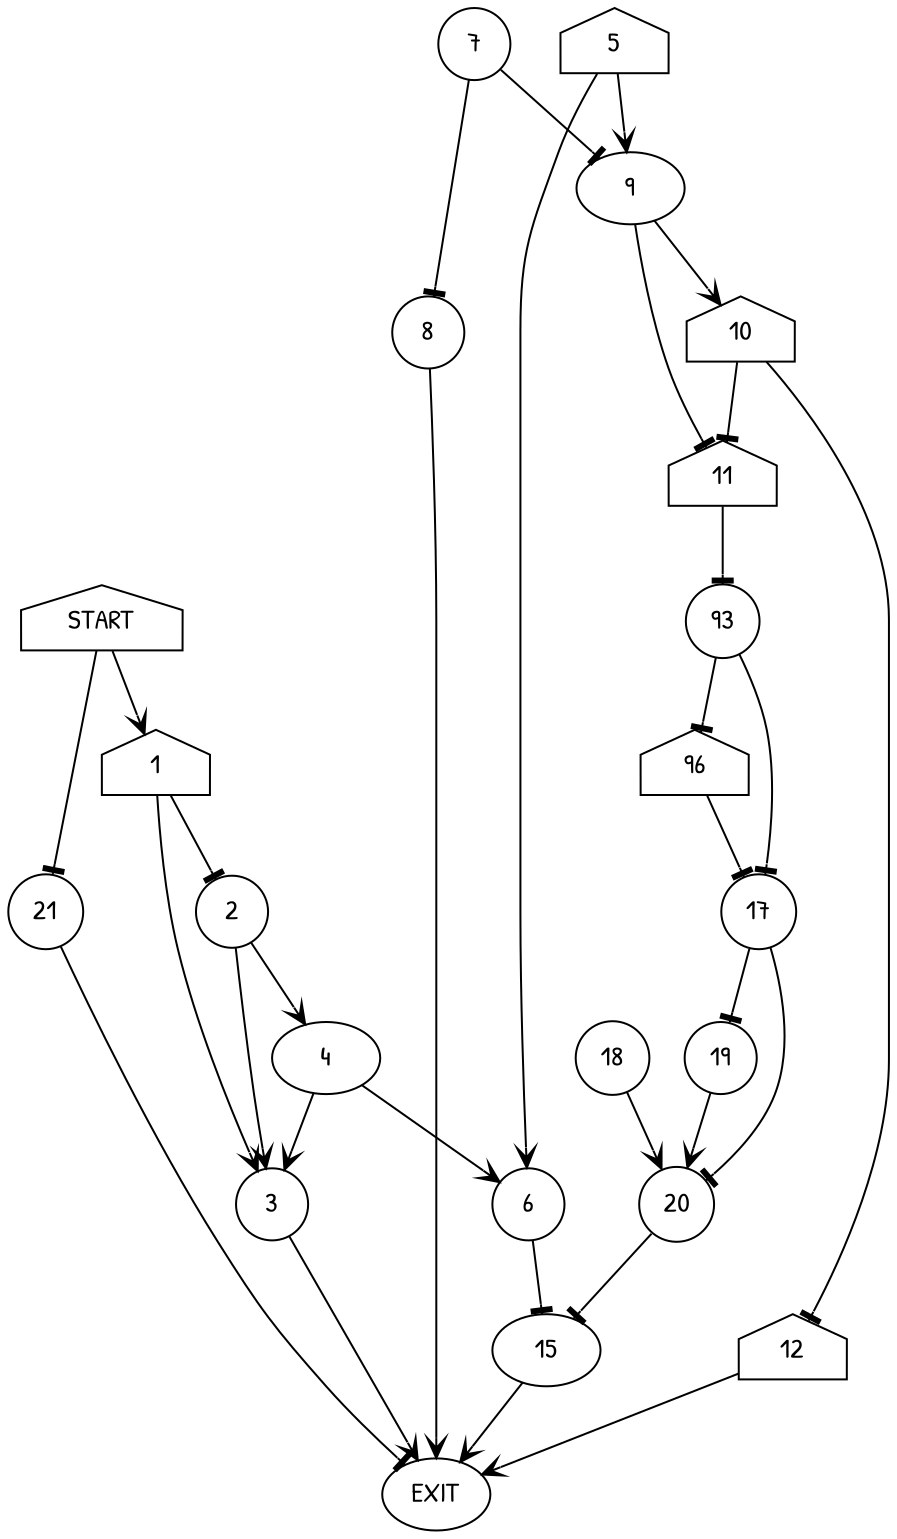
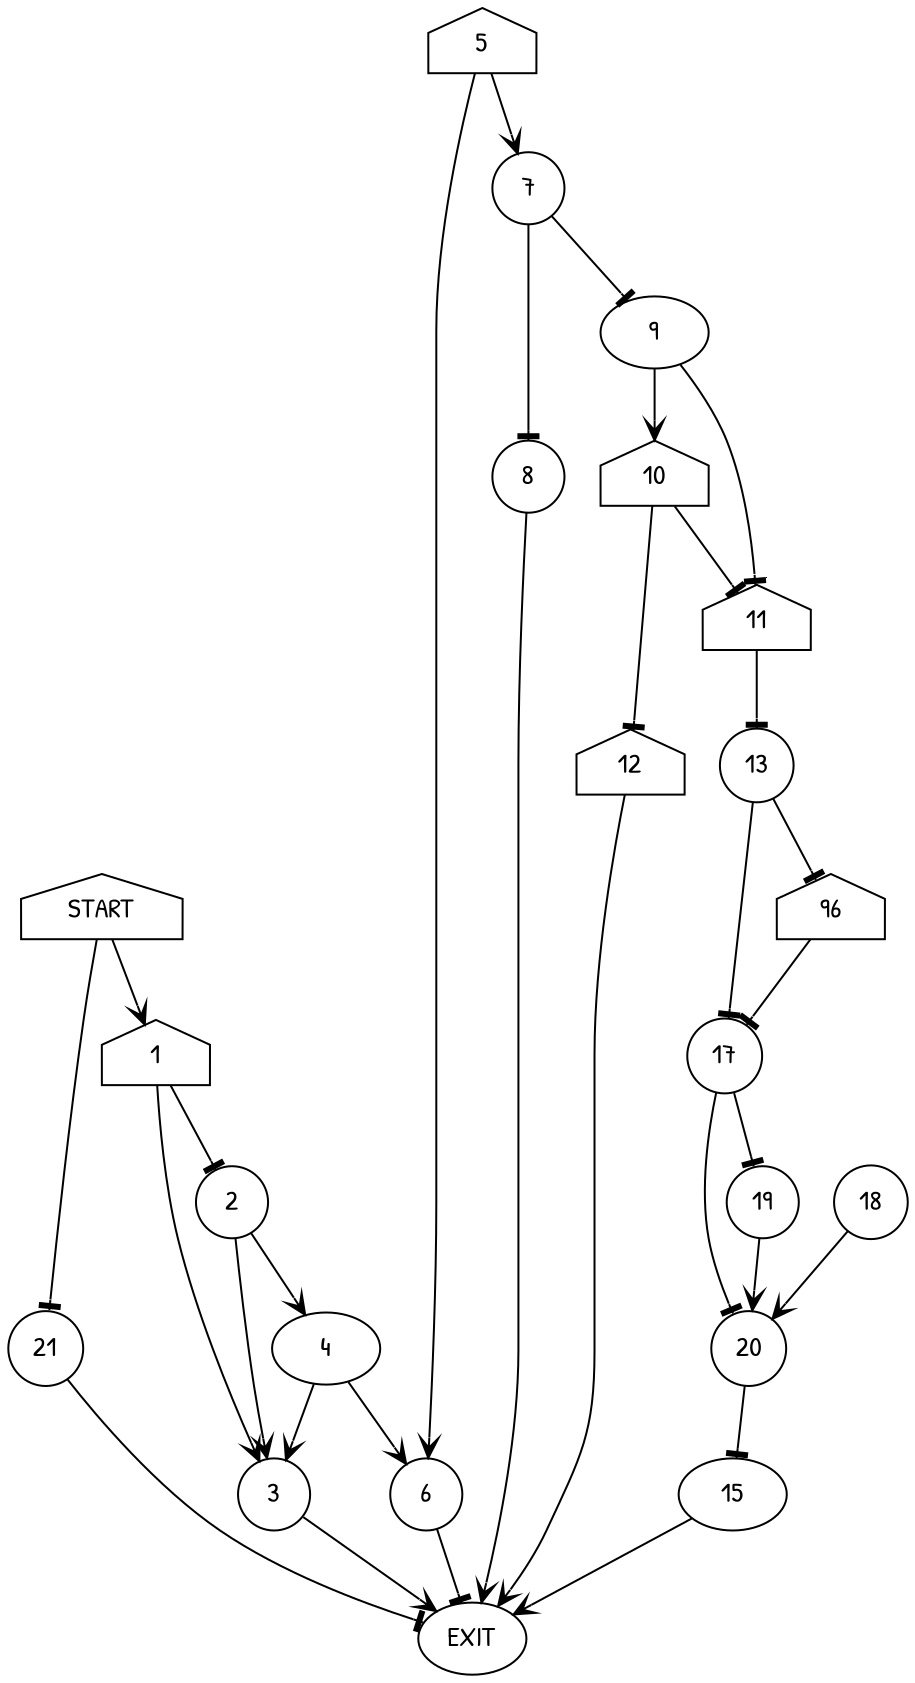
edge "5" -> "9": now "5" -> "7"
node "93": label "93" -> "13"
edge "6" -> "15": now "6" -> "EXIT"
